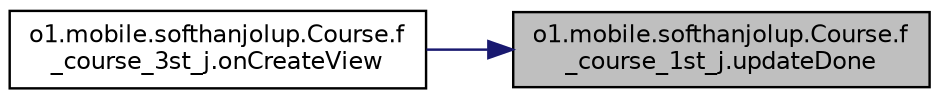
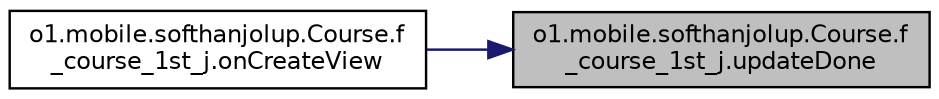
node "o1.mobile.softhanjolup.Course.f _course_3st_j.onCreateView": label "o1.mobile.softhanjolup.Course.f _course_3st_j.onCreateView" -> "o1.mobile.softhanjolup.Course.f _course_1st_j.onCreateView"
